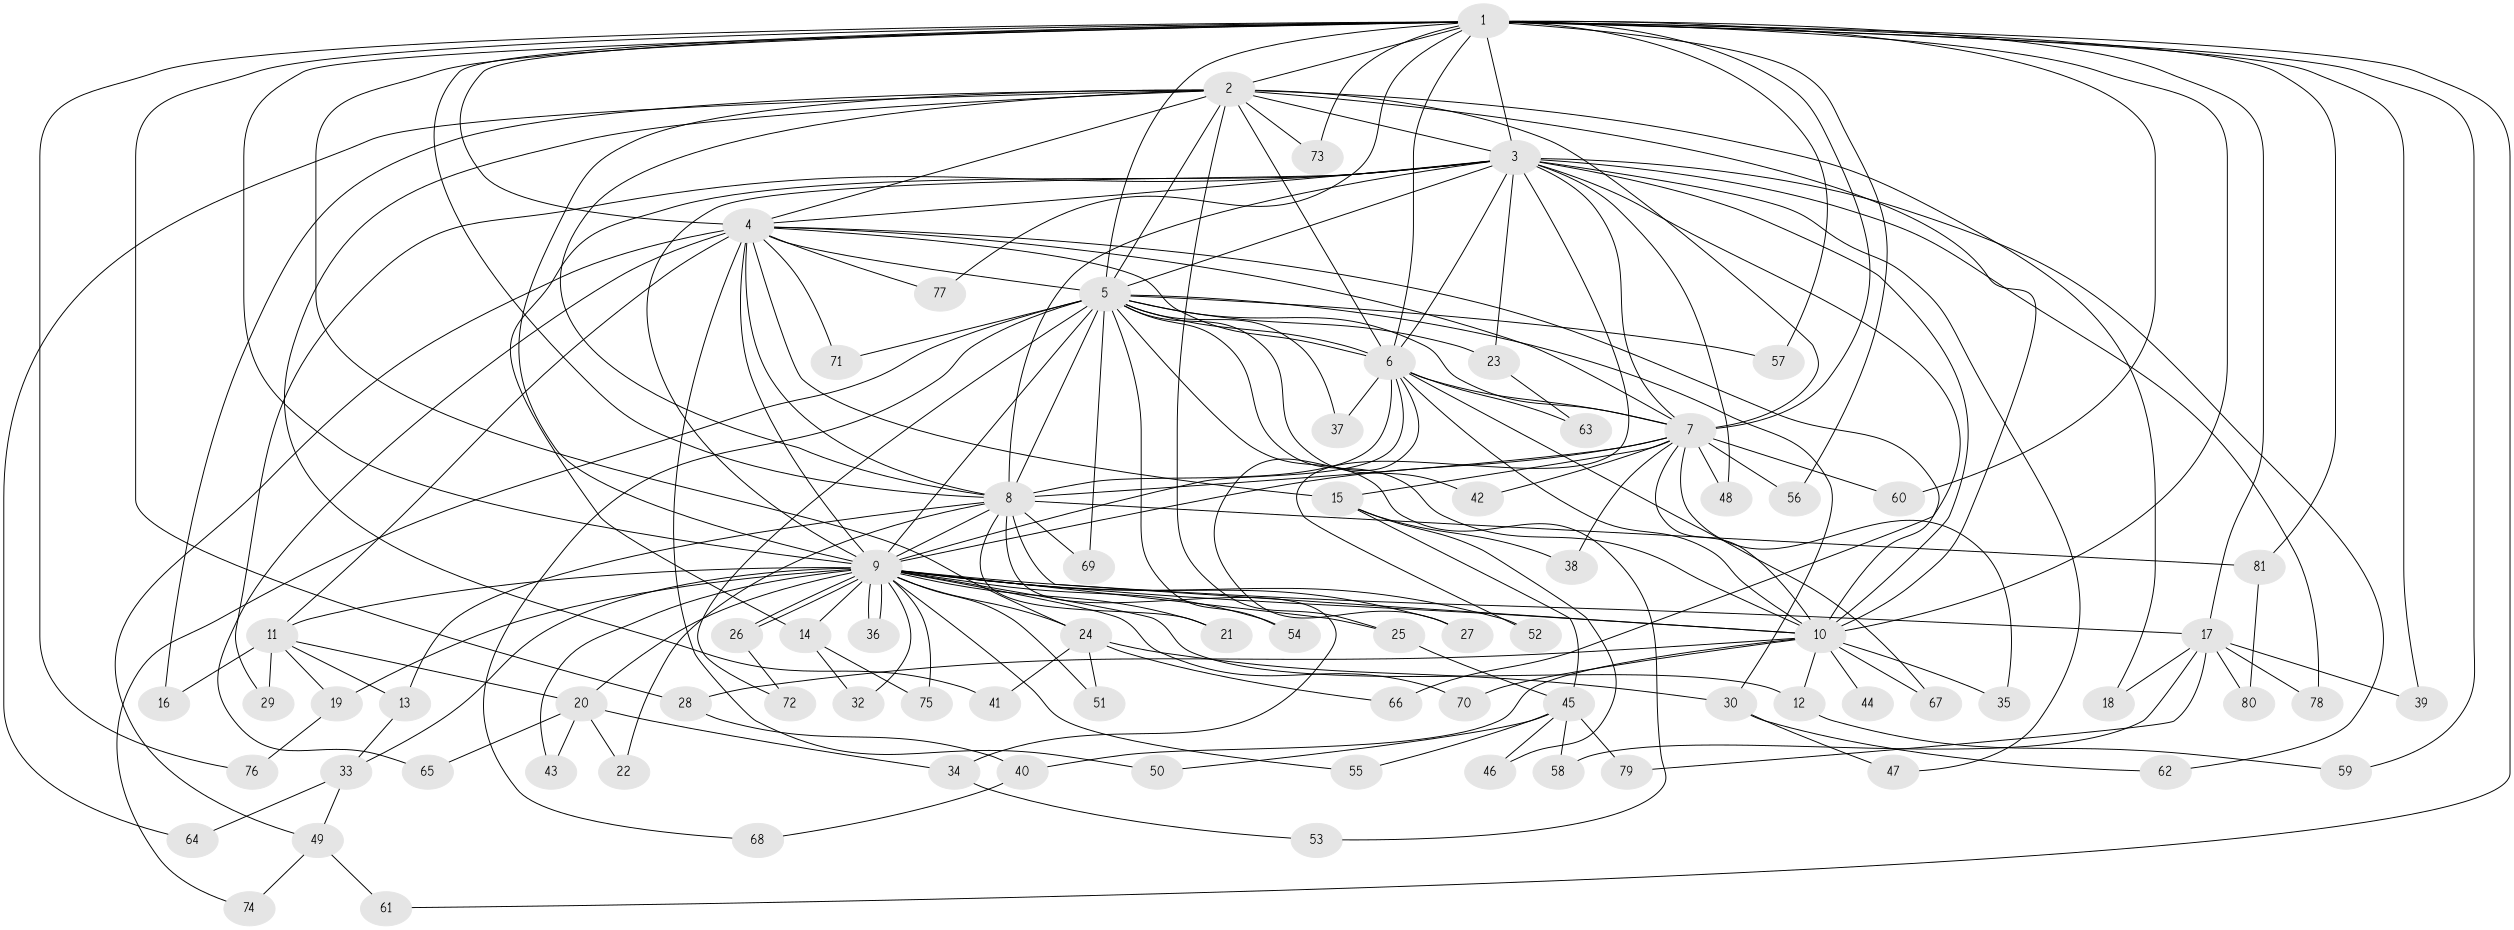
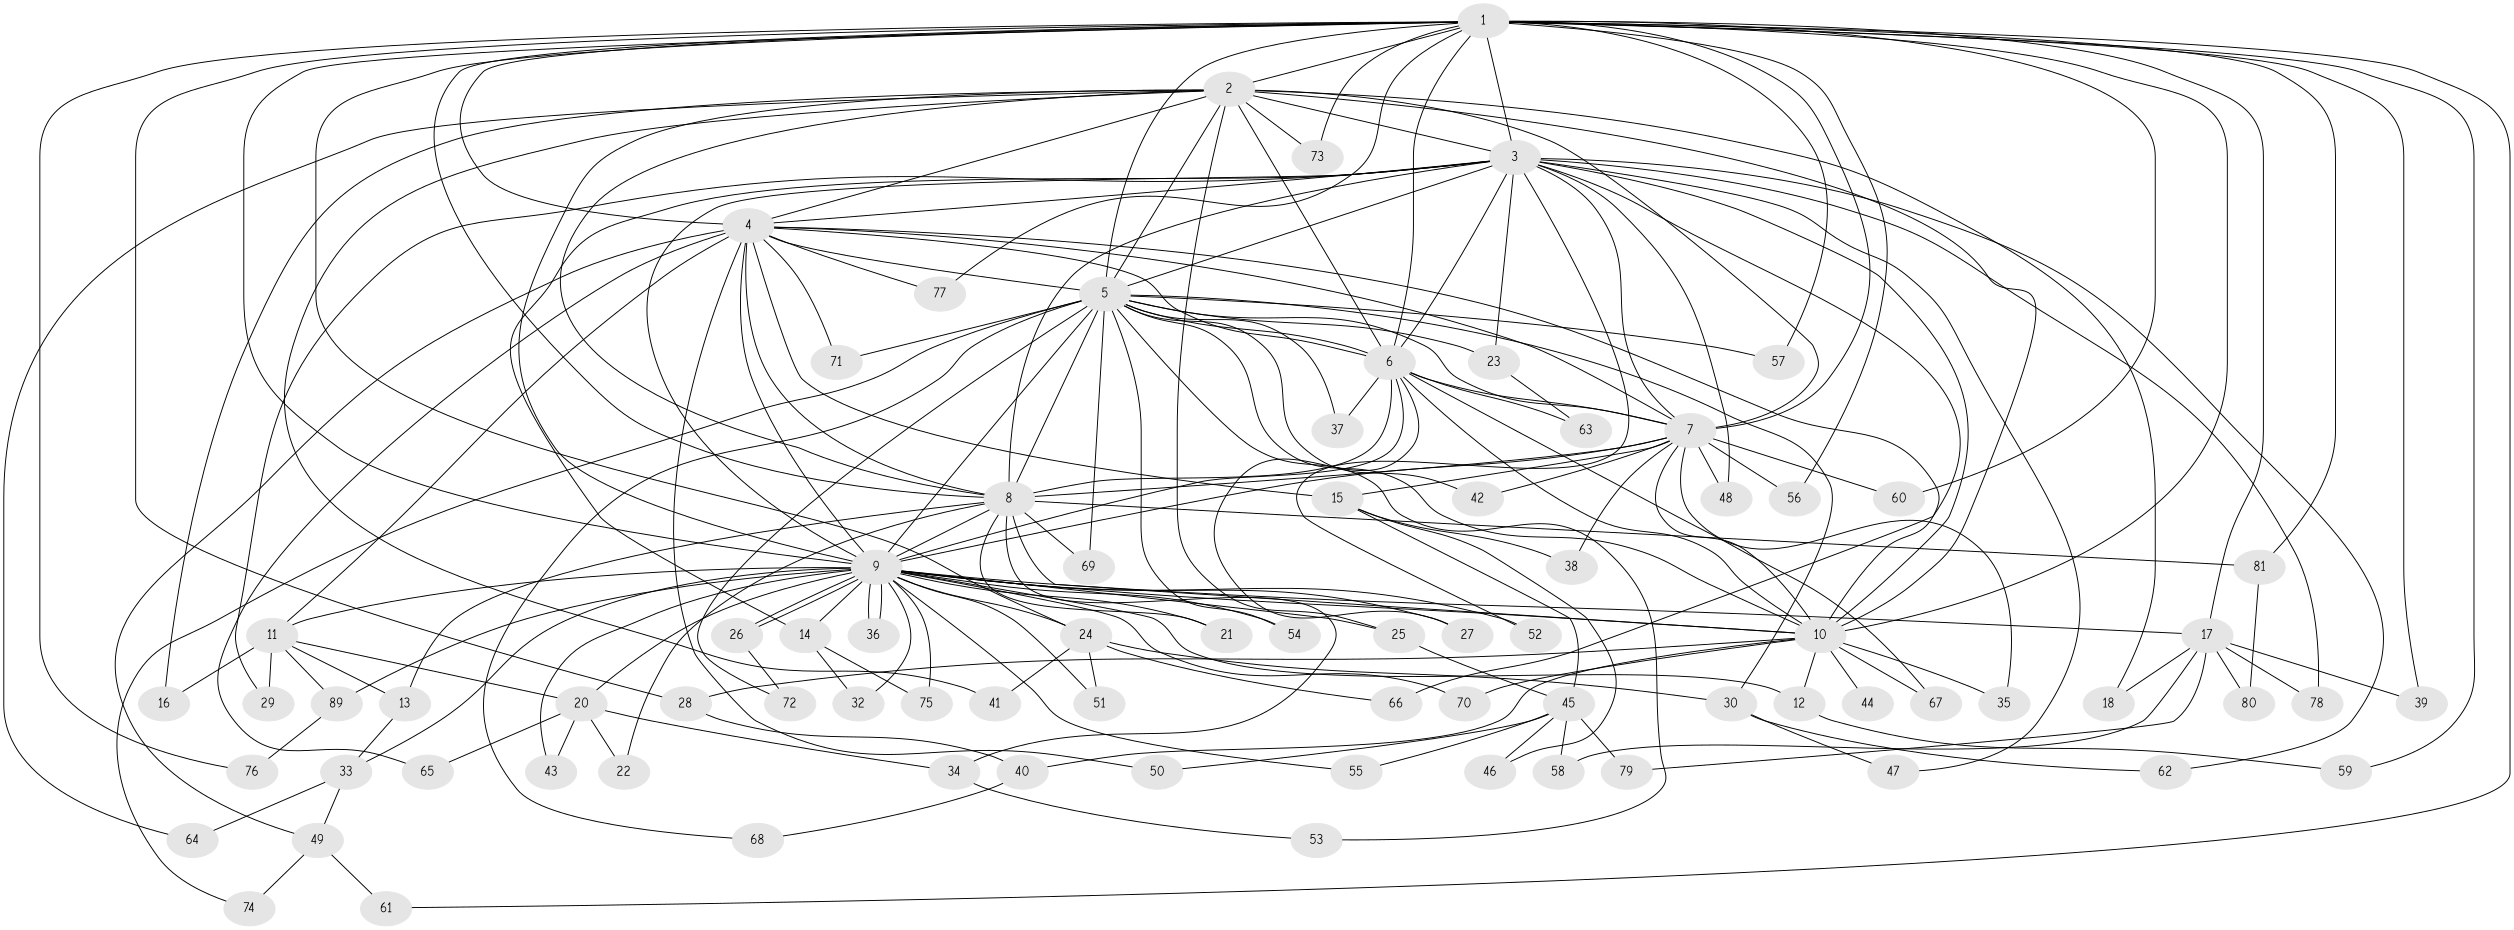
node "19": label "19" -> "89"
